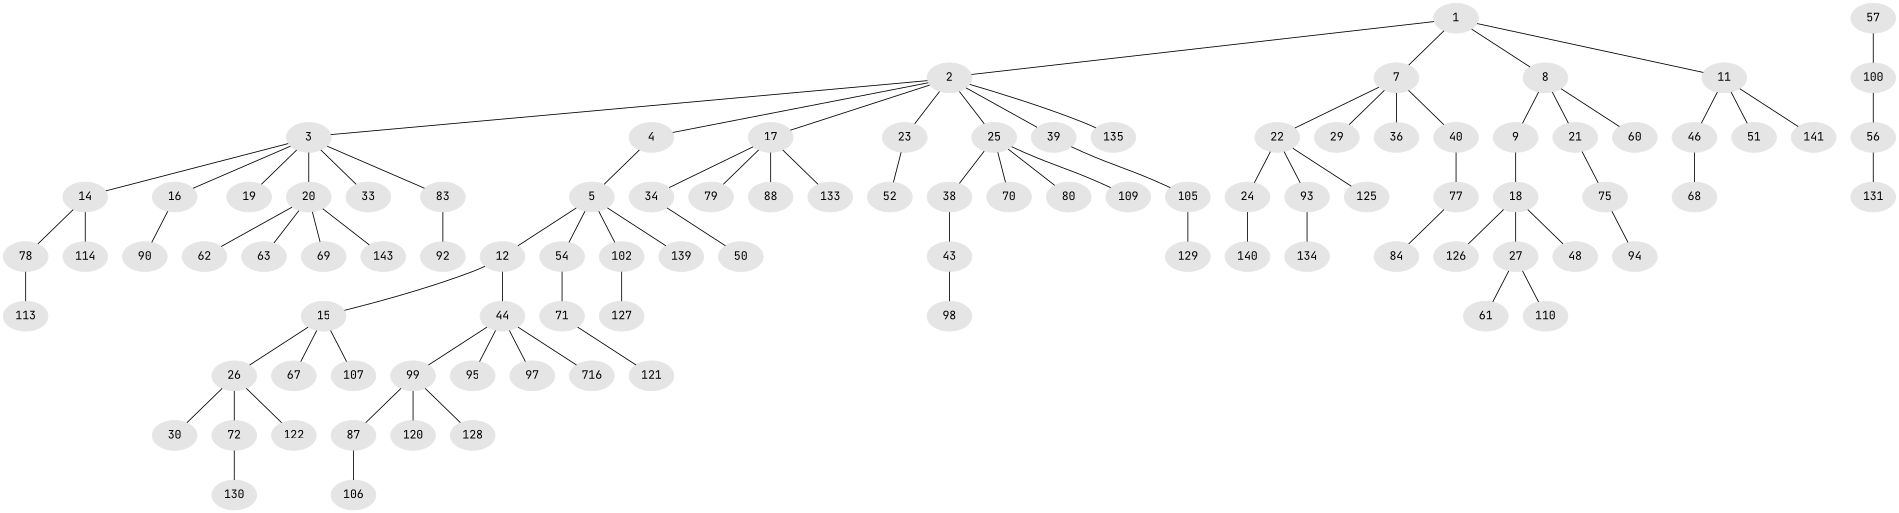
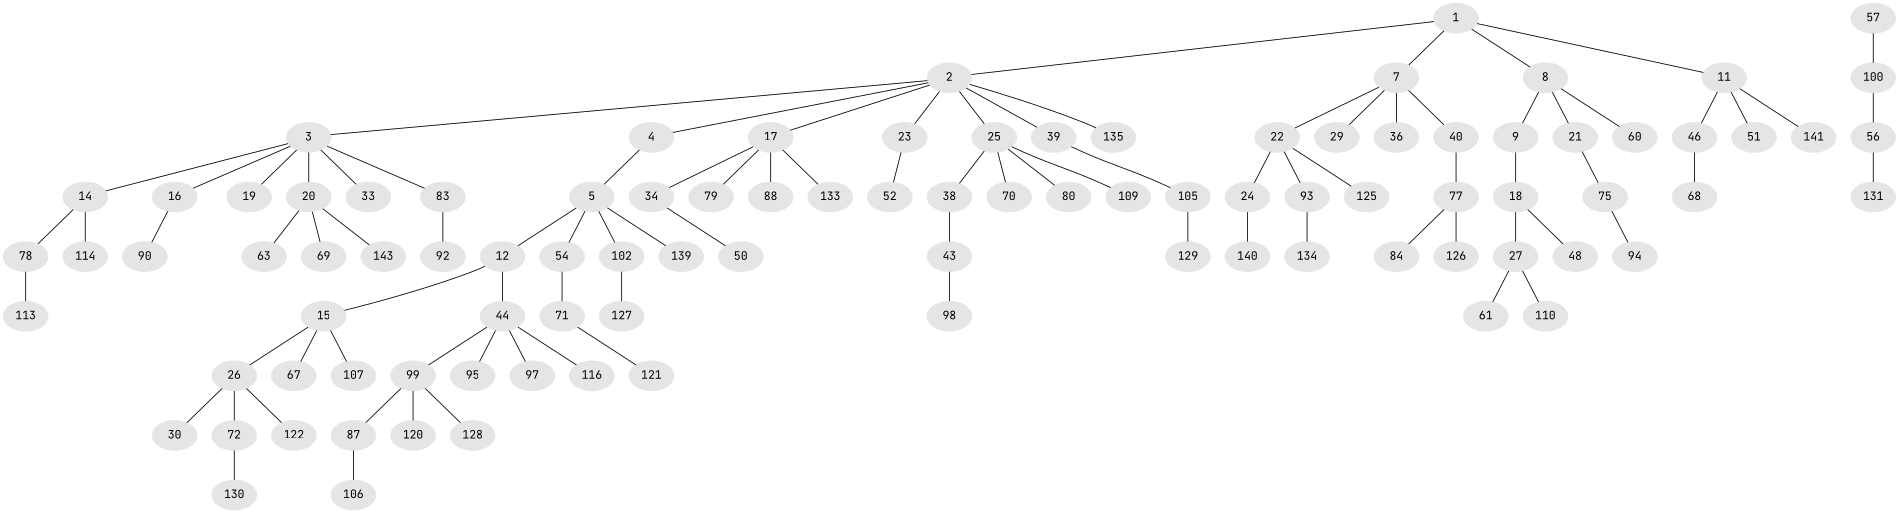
edge "18" -- "126": now "77" -- "126"
node "62": removed
node "716": label "716" -> "116"
